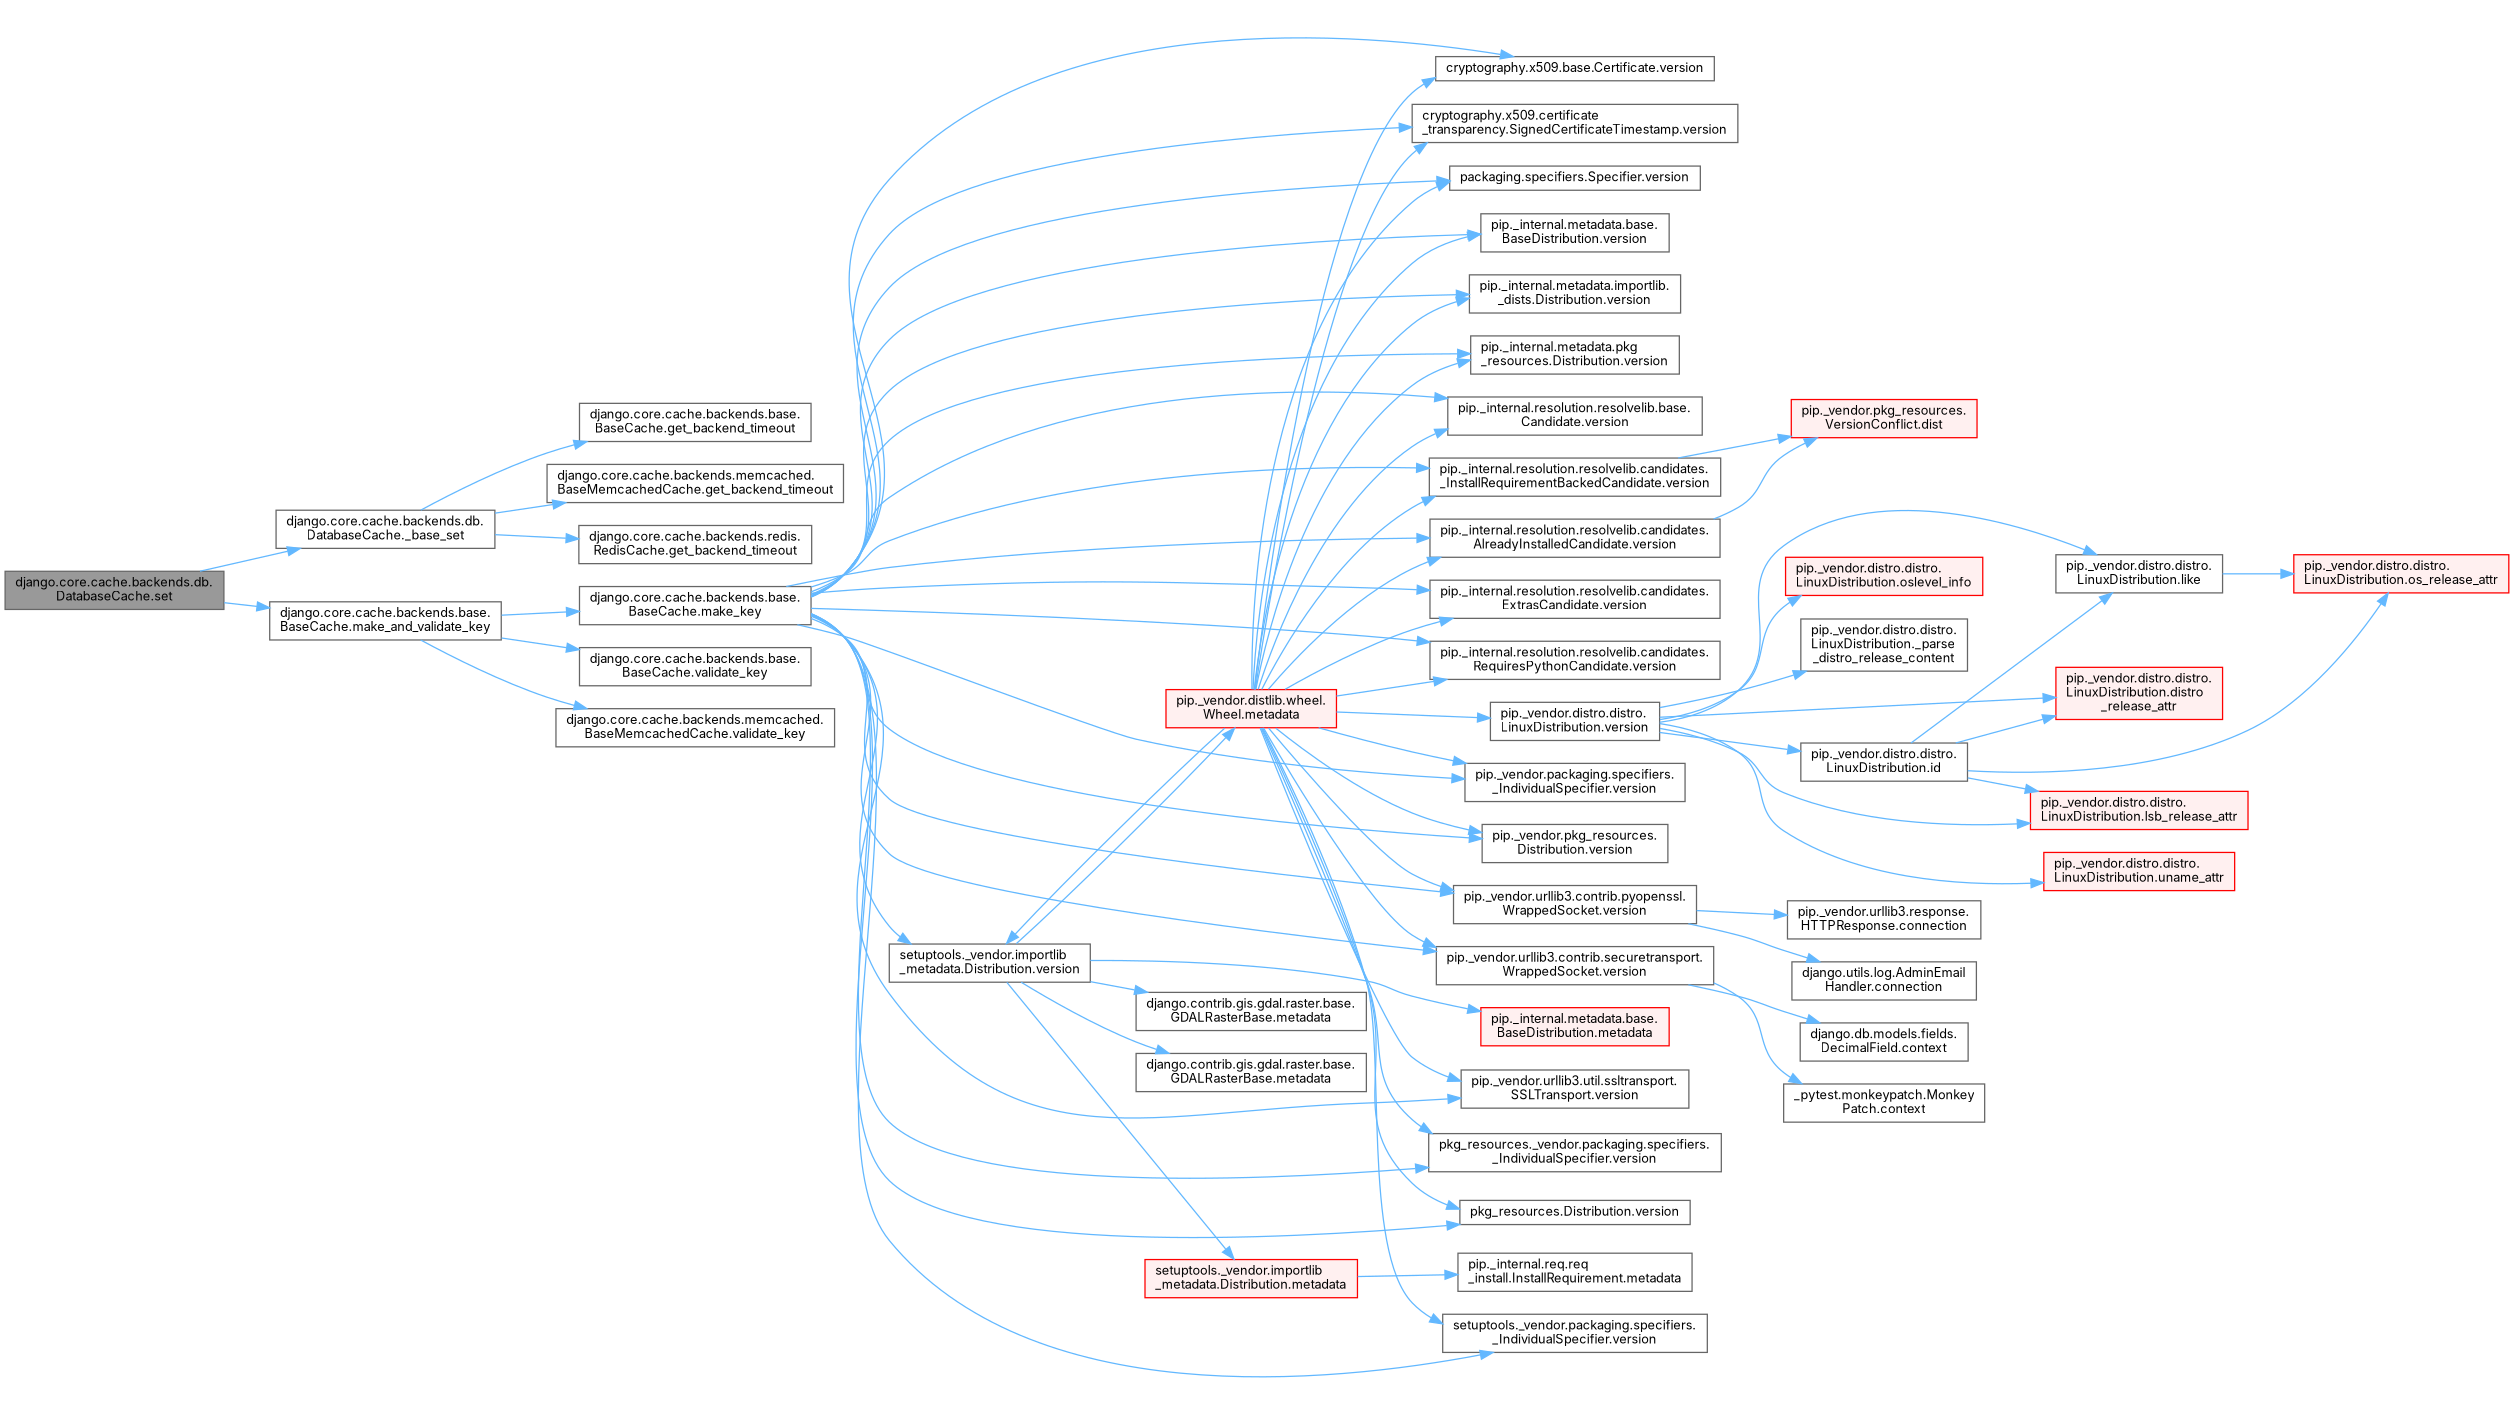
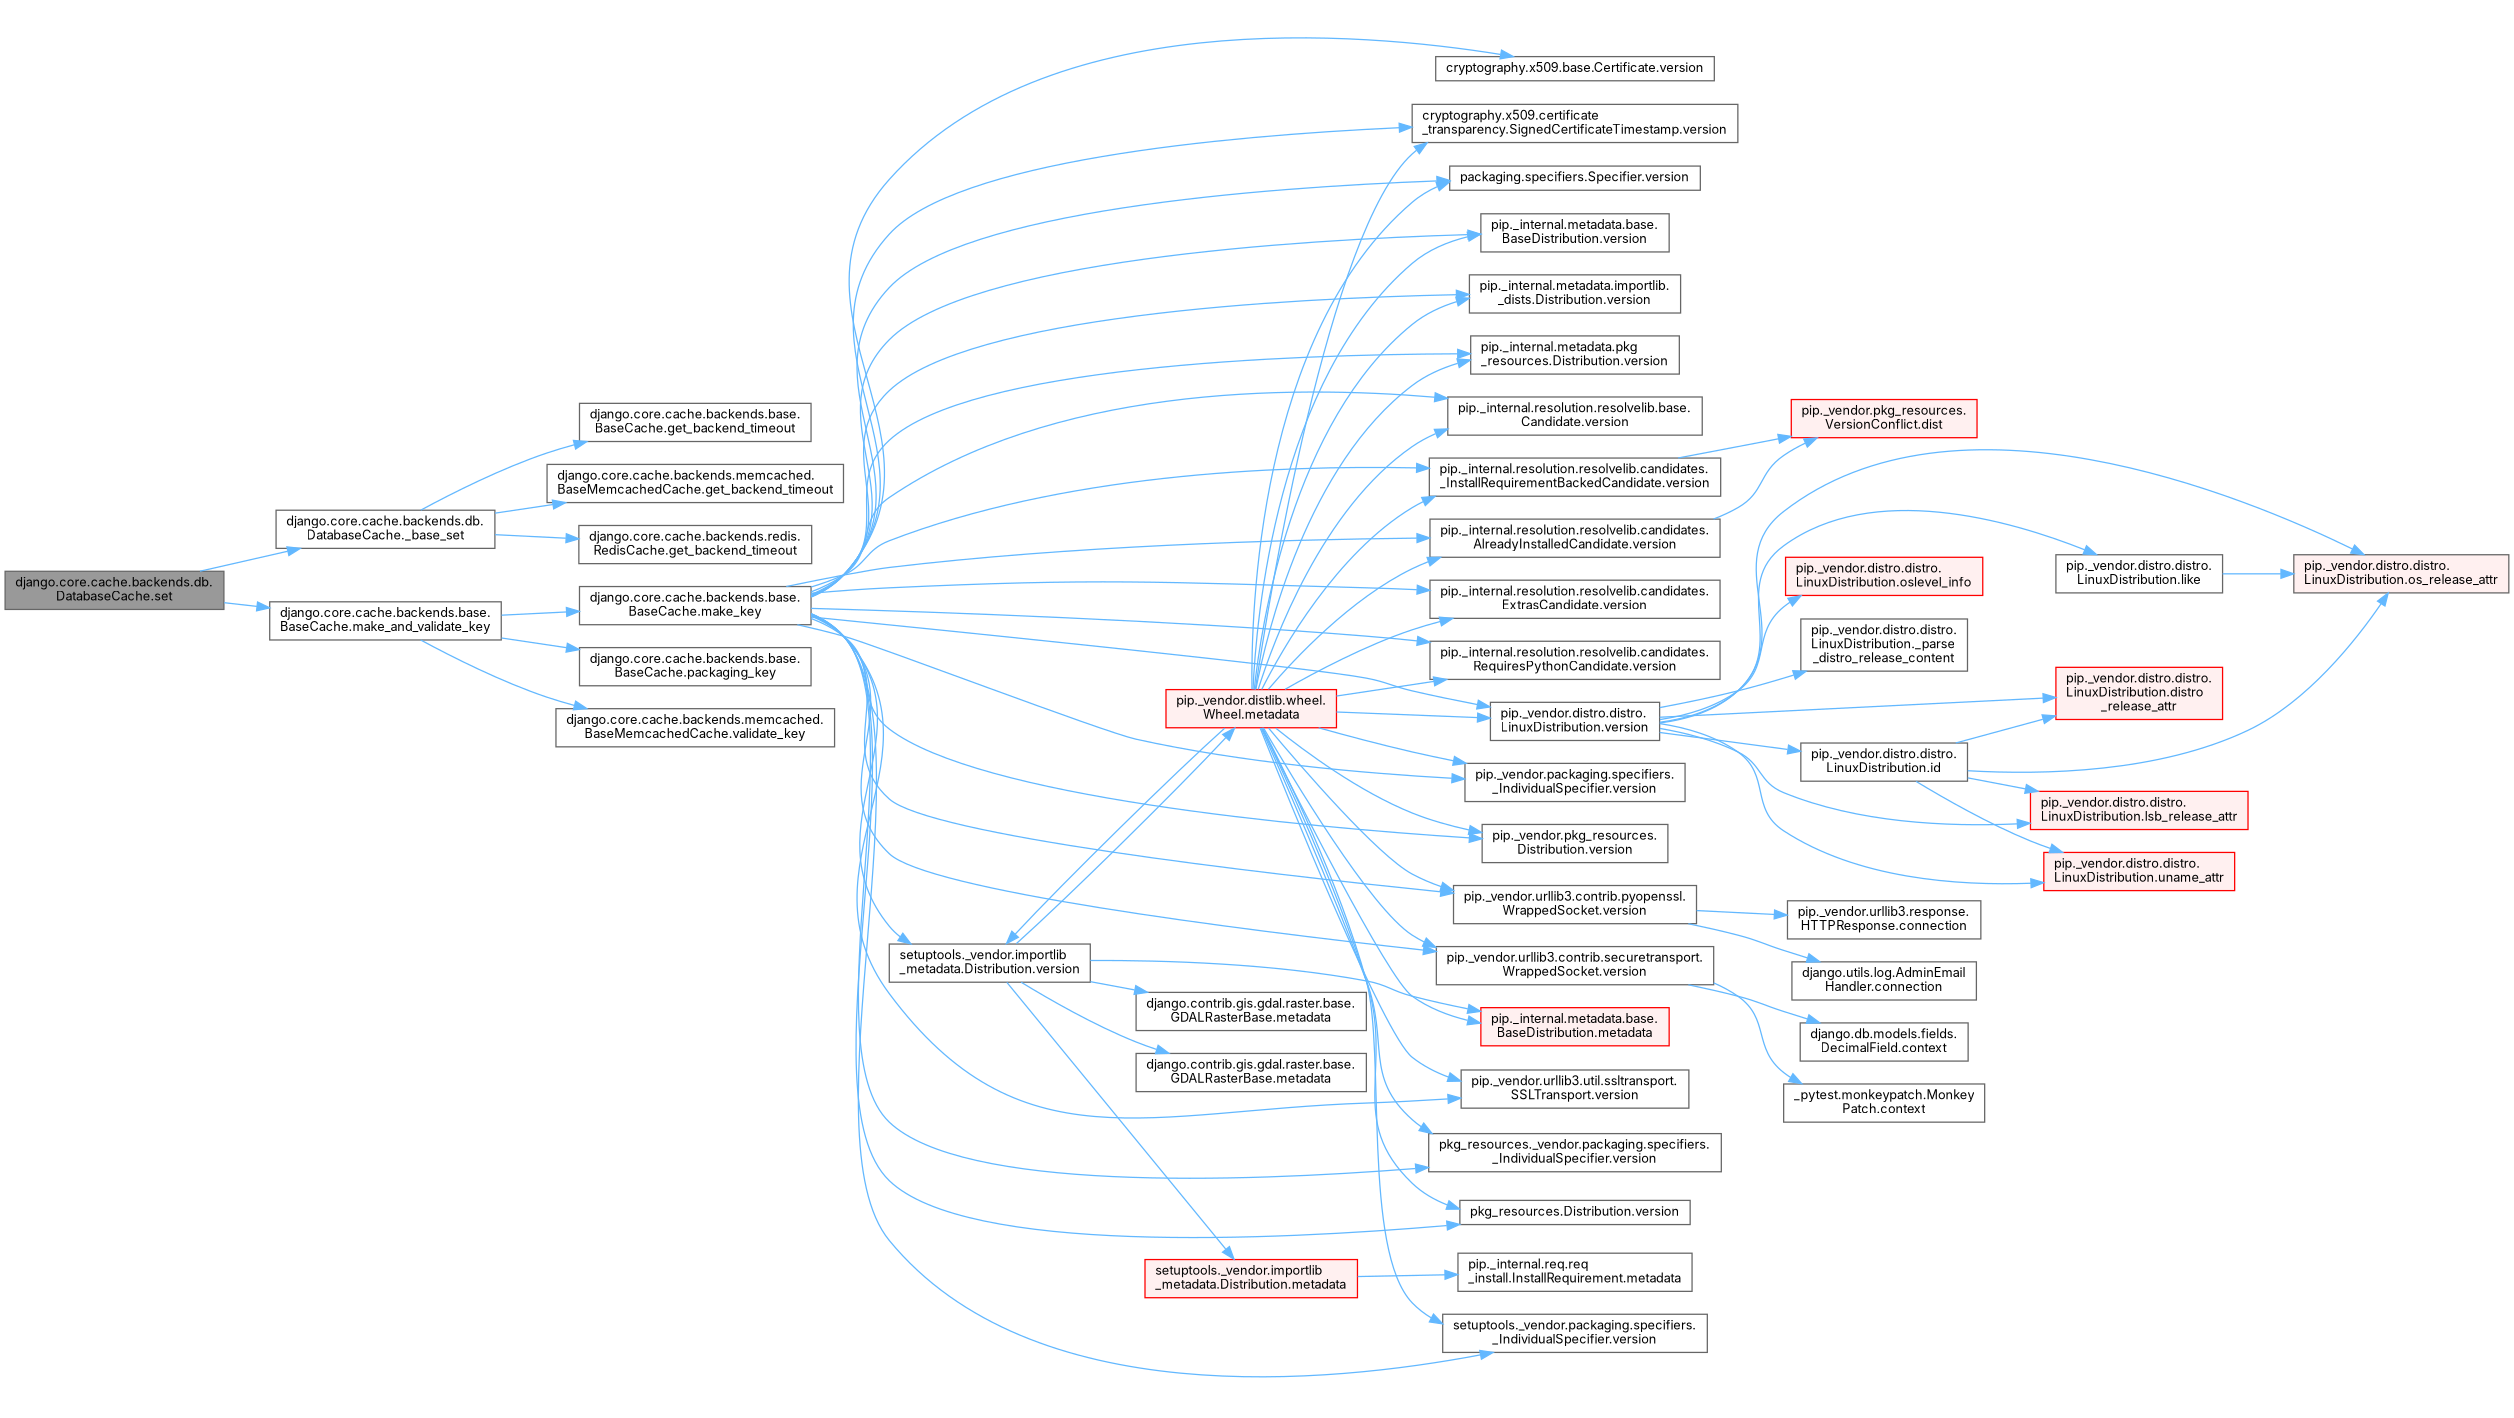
edge "pip._vendor.distlib.wheel. Wheel.metadata" -> "cryptography.x509.base.Certificate.version": now "pip._vendor.distlib.wheel. Wheel.metadata" -> "pip._internal.metadata.base. BaseDistribution.metadata"
edge "pip._vendor.distro.distro. LinuxDistribution.version" -> "pip._vendor.distro.distro. LinuxDistribution.os_release_attr": added
node "pip._vendor.distro.distro. LinuxDistribution.os_release_attr": color red -> grey40
edge "django.core.cache.backends.base. BaseCache.make_key" -> "pip._vendor.distro.distro. LinuxDistribution.version": added
node "django.core.cache.backends.base. BaseCache.validate_key": label "django.core.cache.backends.base. BaseCache.validate_key" -> "django.core.cache.backends.base. BaseCache.packaging_key"
edge "pip._vendor.distro.distro. LinuxDistribution.id" -> "pip._vendor.distro.distro. LinuxDistribution.like": now "pip._vendor.distro.distro. LinuxDistribution.id" -> "pip._vendor.distro.distro. LinuxDistribution.uname_attr"
